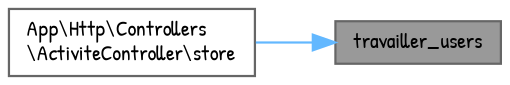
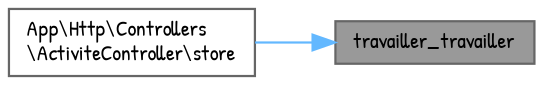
node "travailler_users": label "travailler_users" -> "travailler_travailler"
